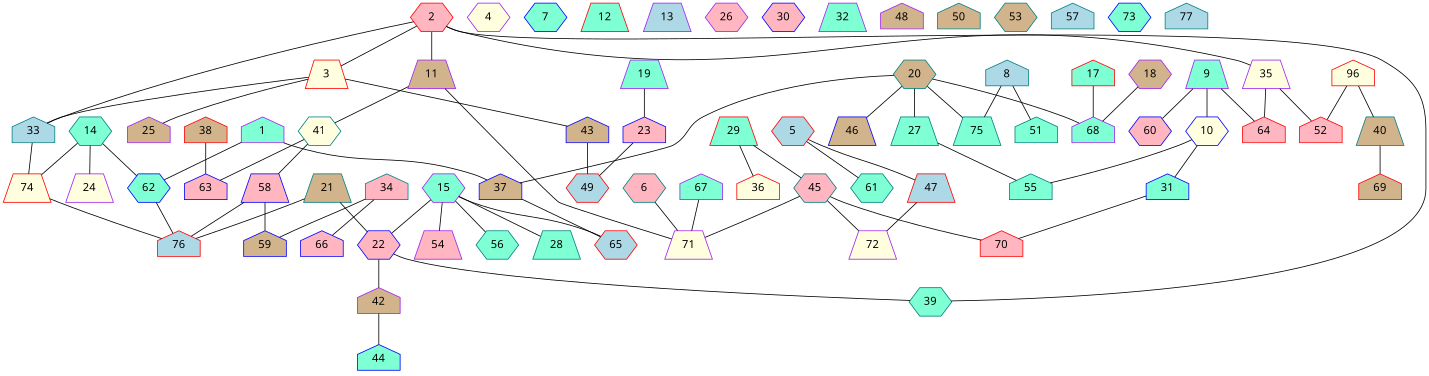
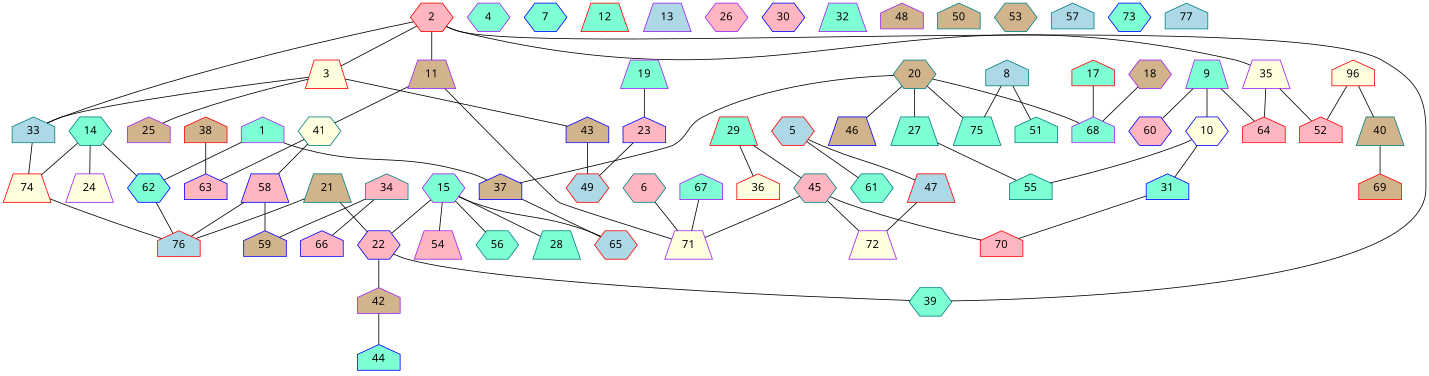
node "4": fillcolor lightyellow -> aquamarine
